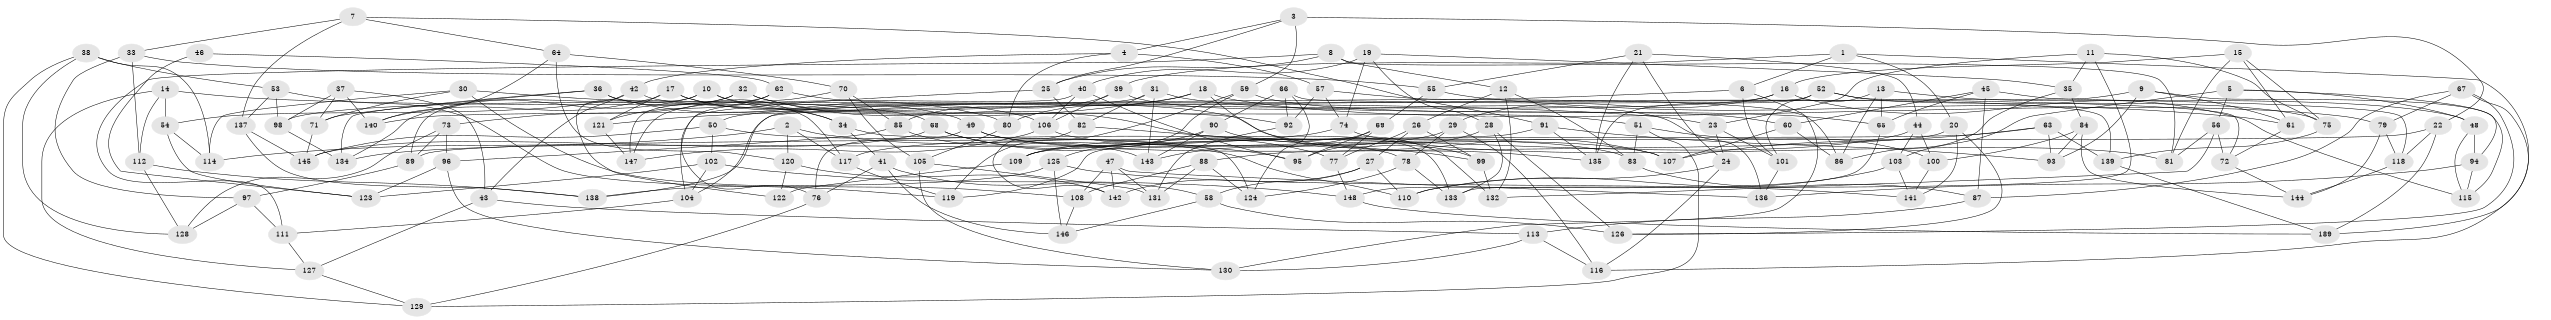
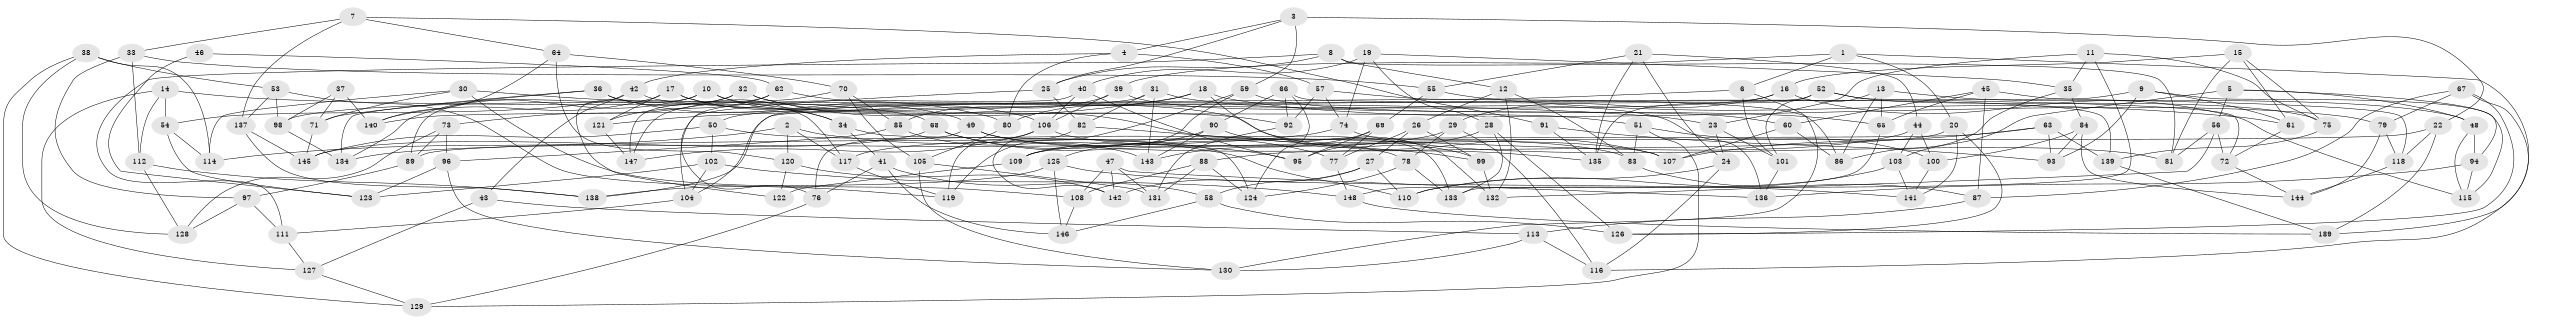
edge "37" -- "43": removed
edge "91" -- "119": now "106" -- "119"
